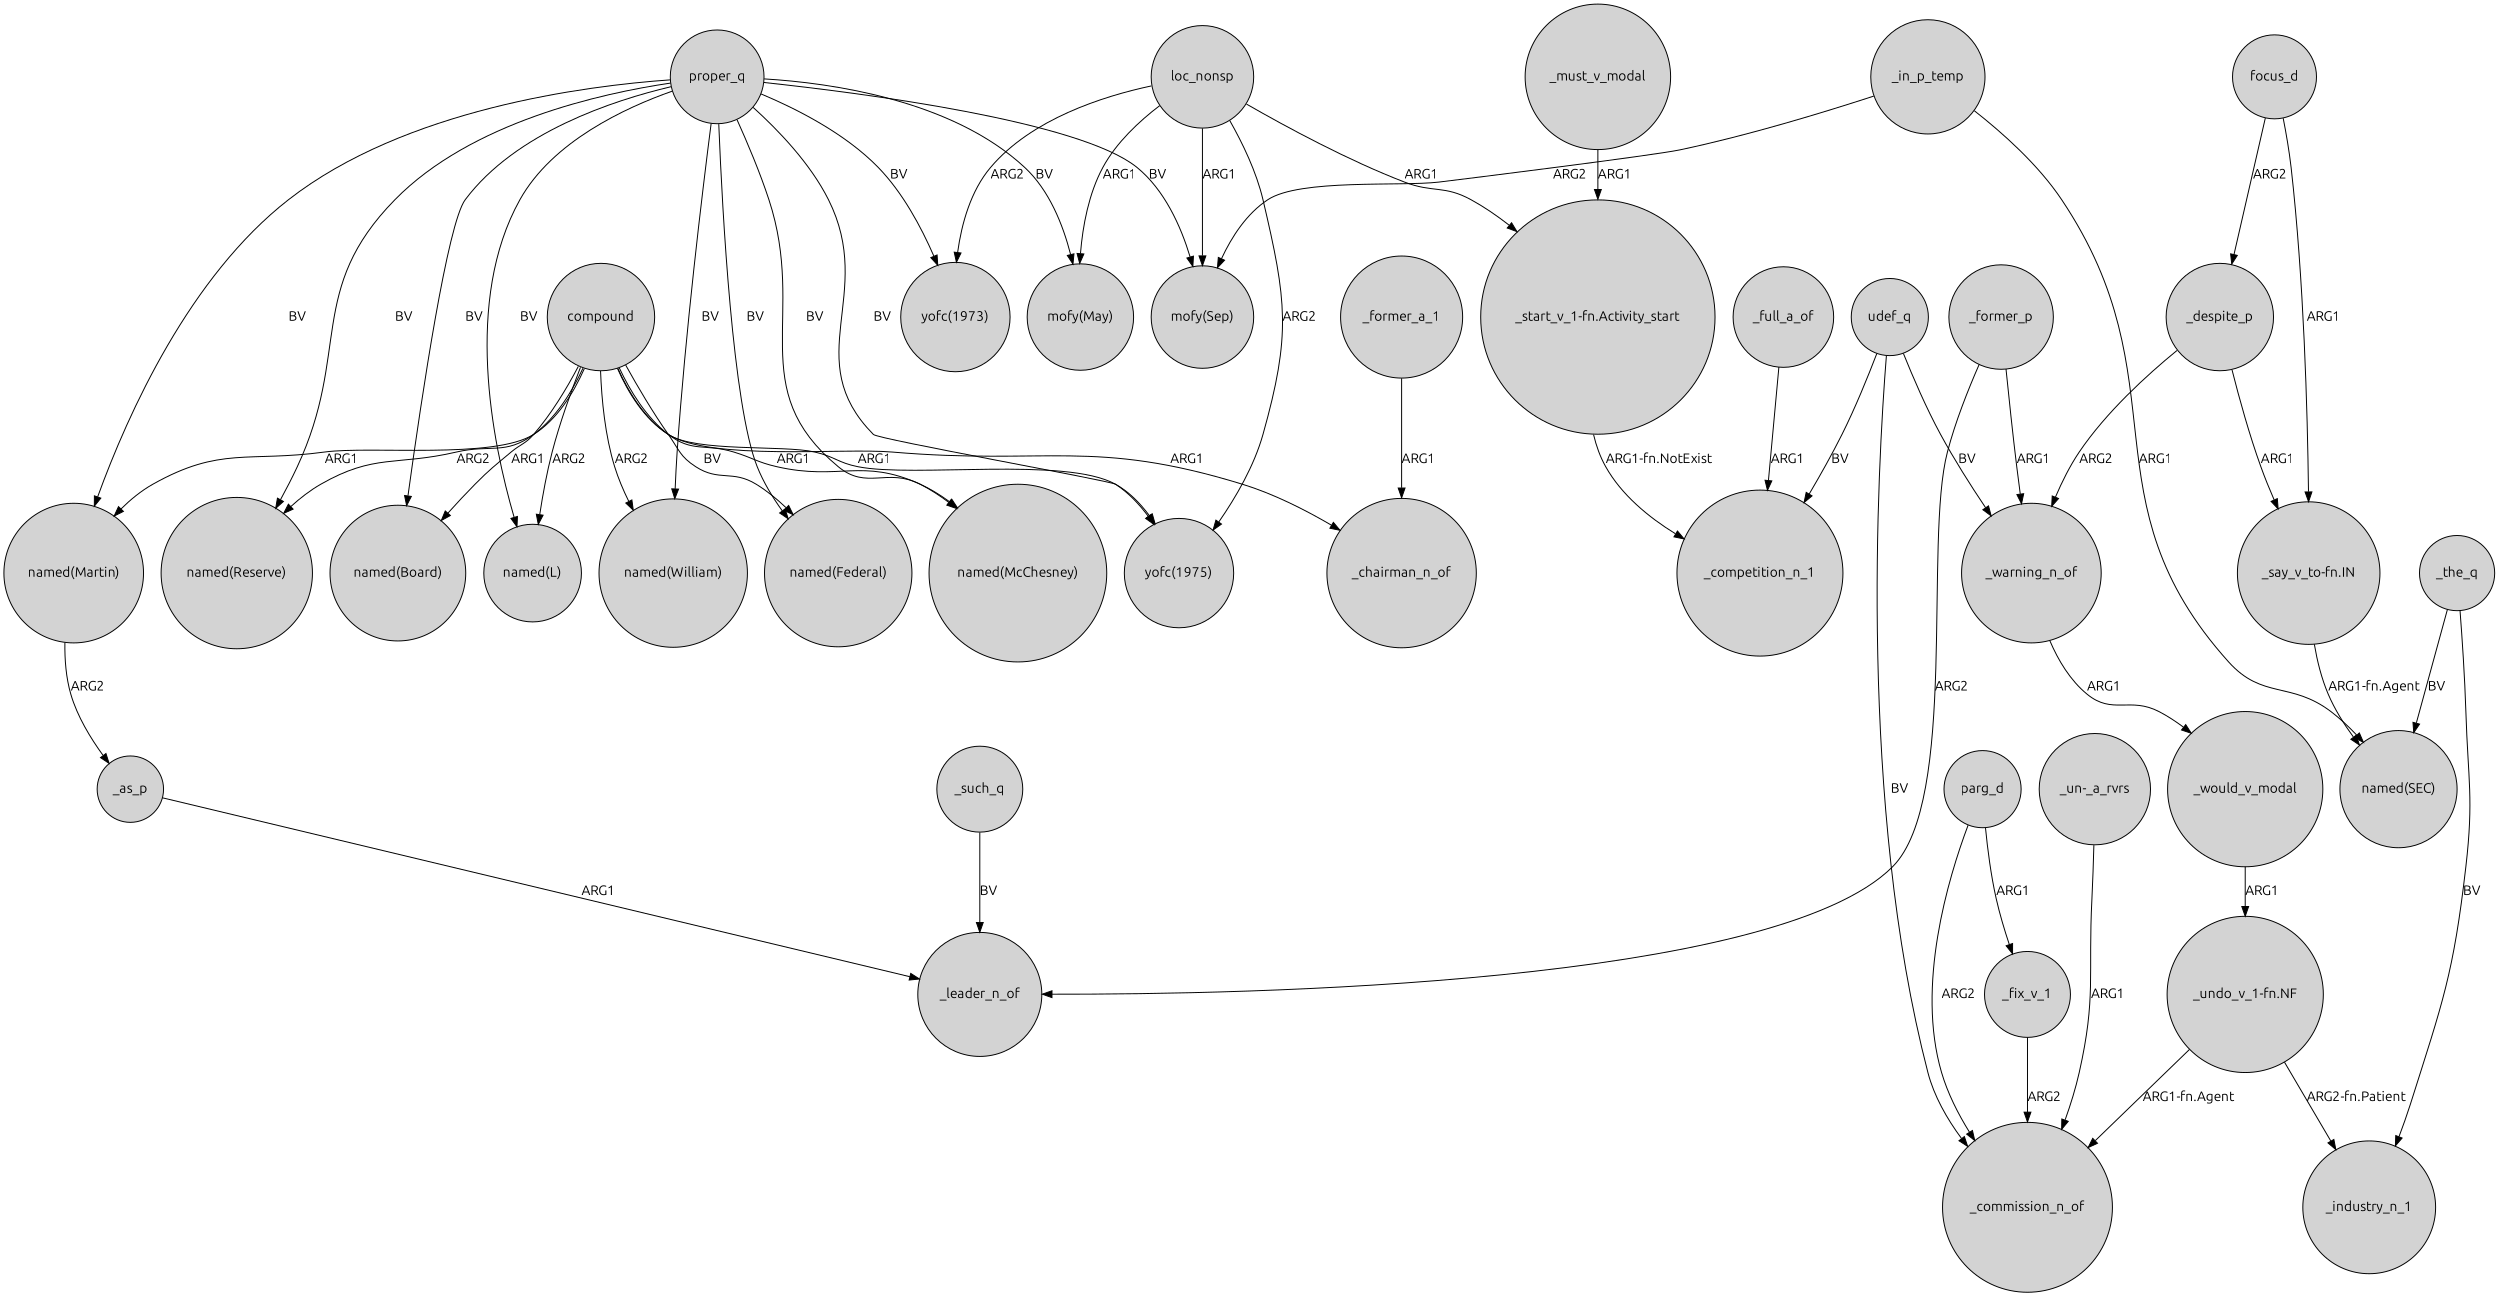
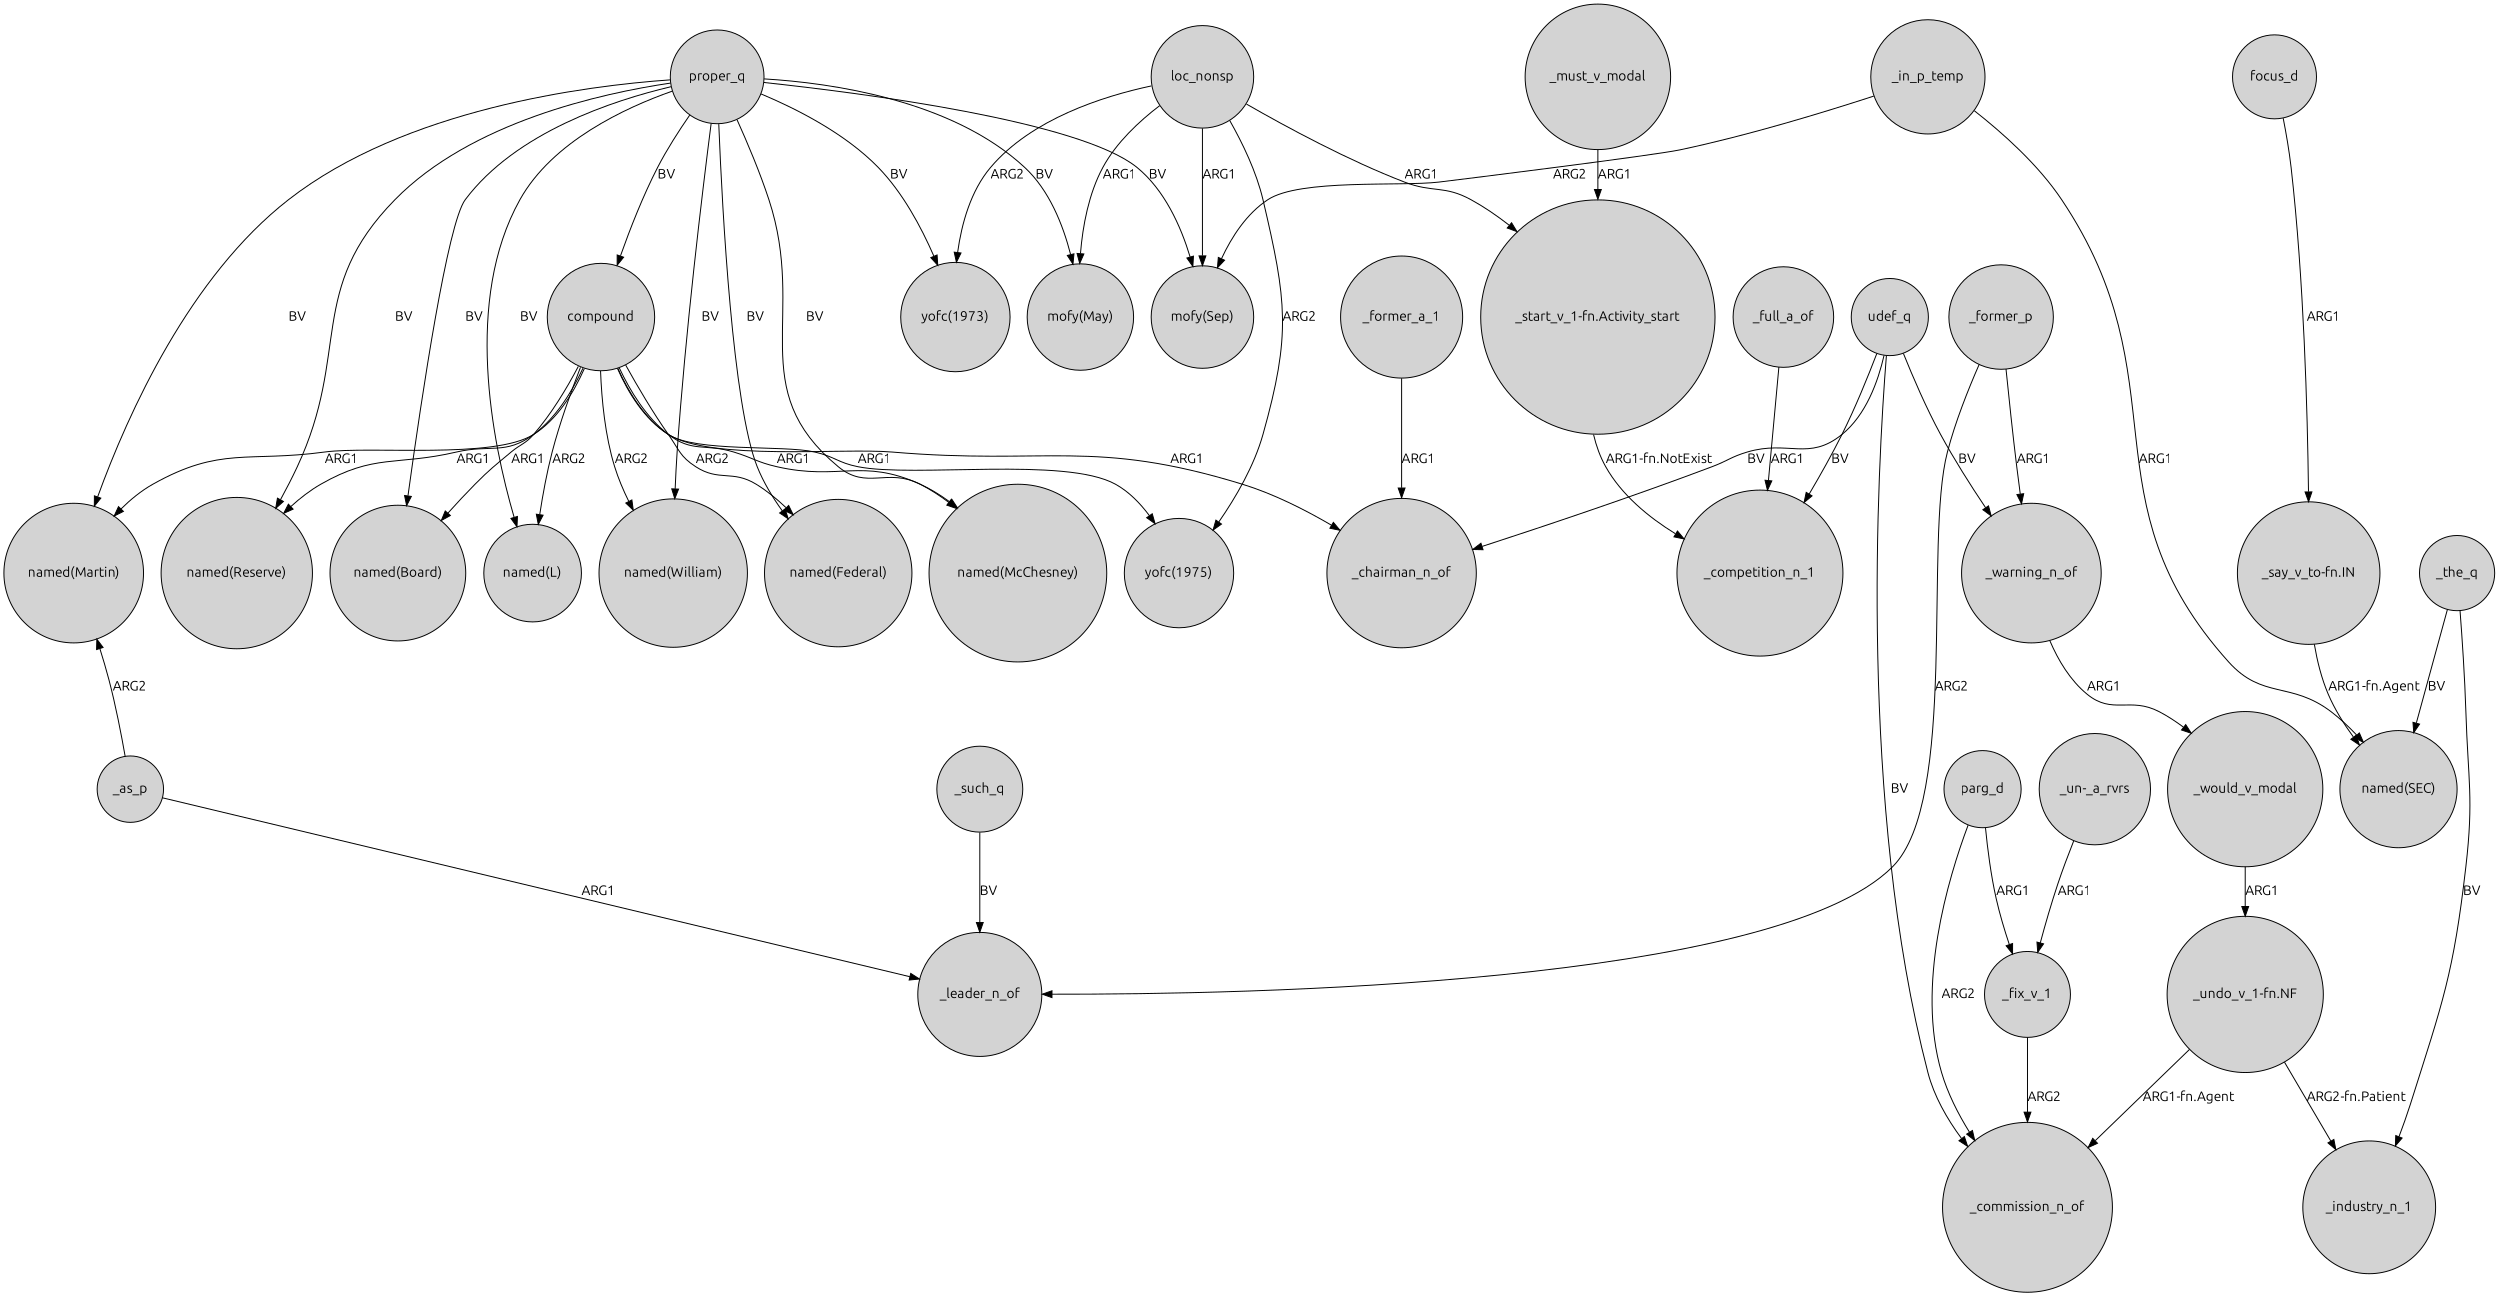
node "_despite_p": removed
edge "proper_q" -> "yofc(1975)": now "proper_q" -> "compound"
edge "compound" -> "named(Reserve)": label "ARG2" -> "ARG1"
edge "compound" -> "named(Federal)": label "BV" -> "ARG2"
edge "udef_q" -> "_chairman_n_of": added, label "BV"
edge "named(Martin)" -> "_as_p": reversed
edge "_un-_a_rvrs" -> "_commission_n_of": now "_un-_a_rvrs" -> "_fix_v_1"
